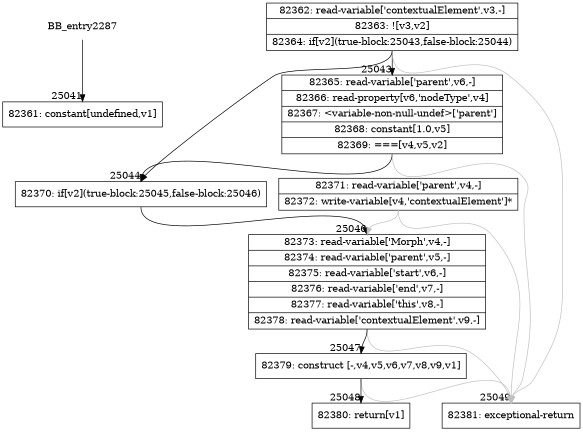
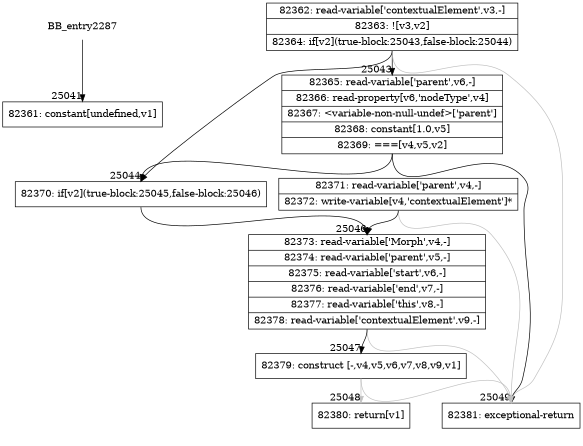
edge "82365: read-variable['parent',v6,-]" -> "82381: exceptional-return": color gray -> black
edge "82371: read-variable['parent',v4,-]" -> "82373: read-variable['Morph',v4,-]": color gray -> black
edge "82379: construct [-,v4,v5,v6,v7,v8,v9,v1]" -> "82380: return[v1]": color black -> gray
